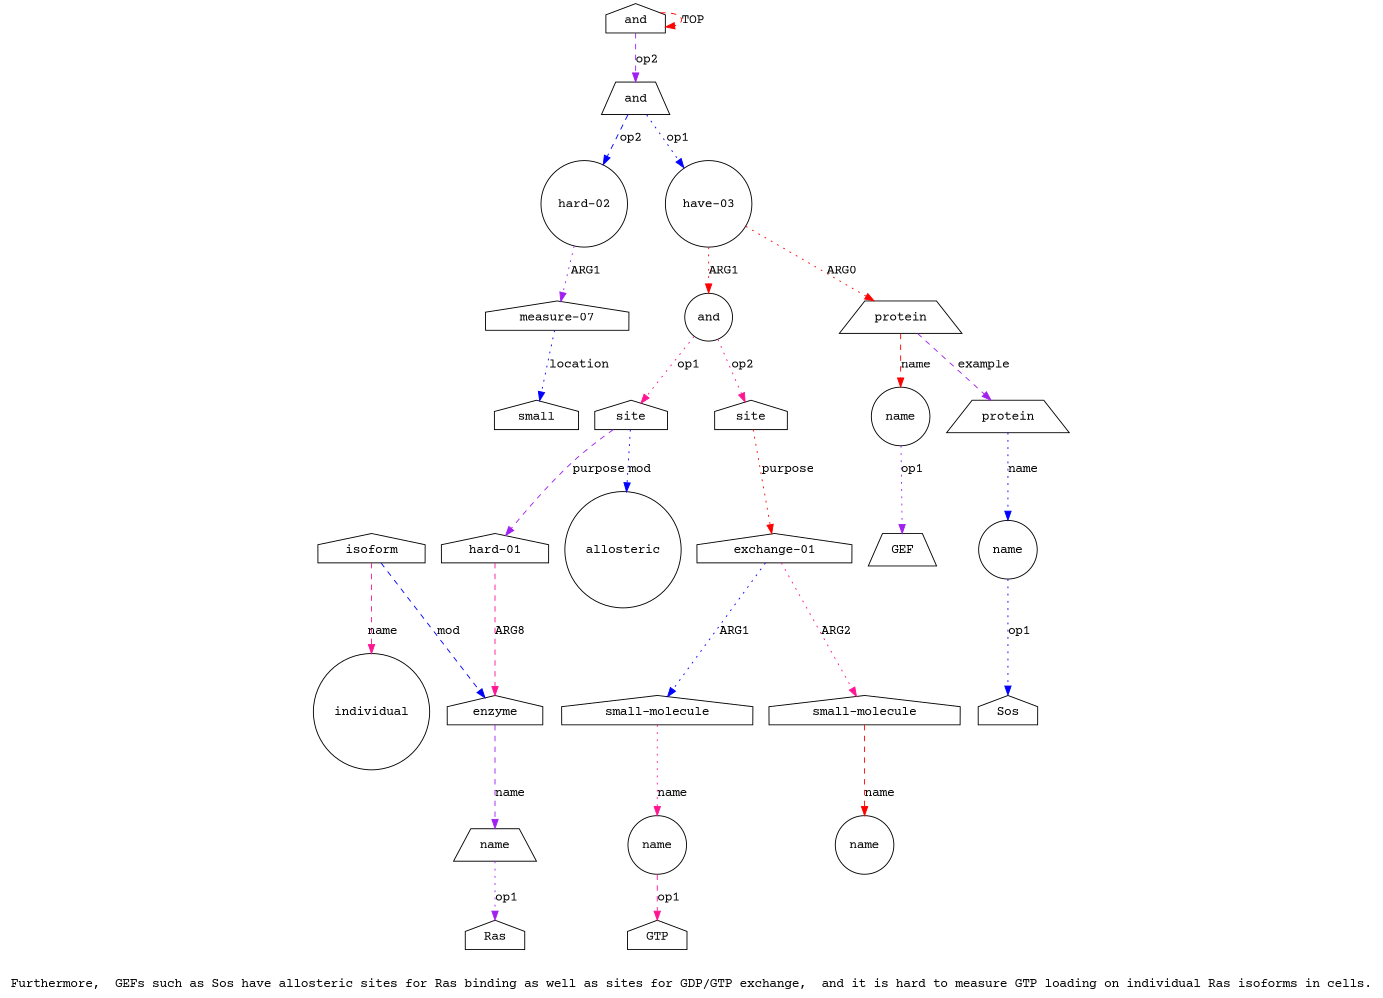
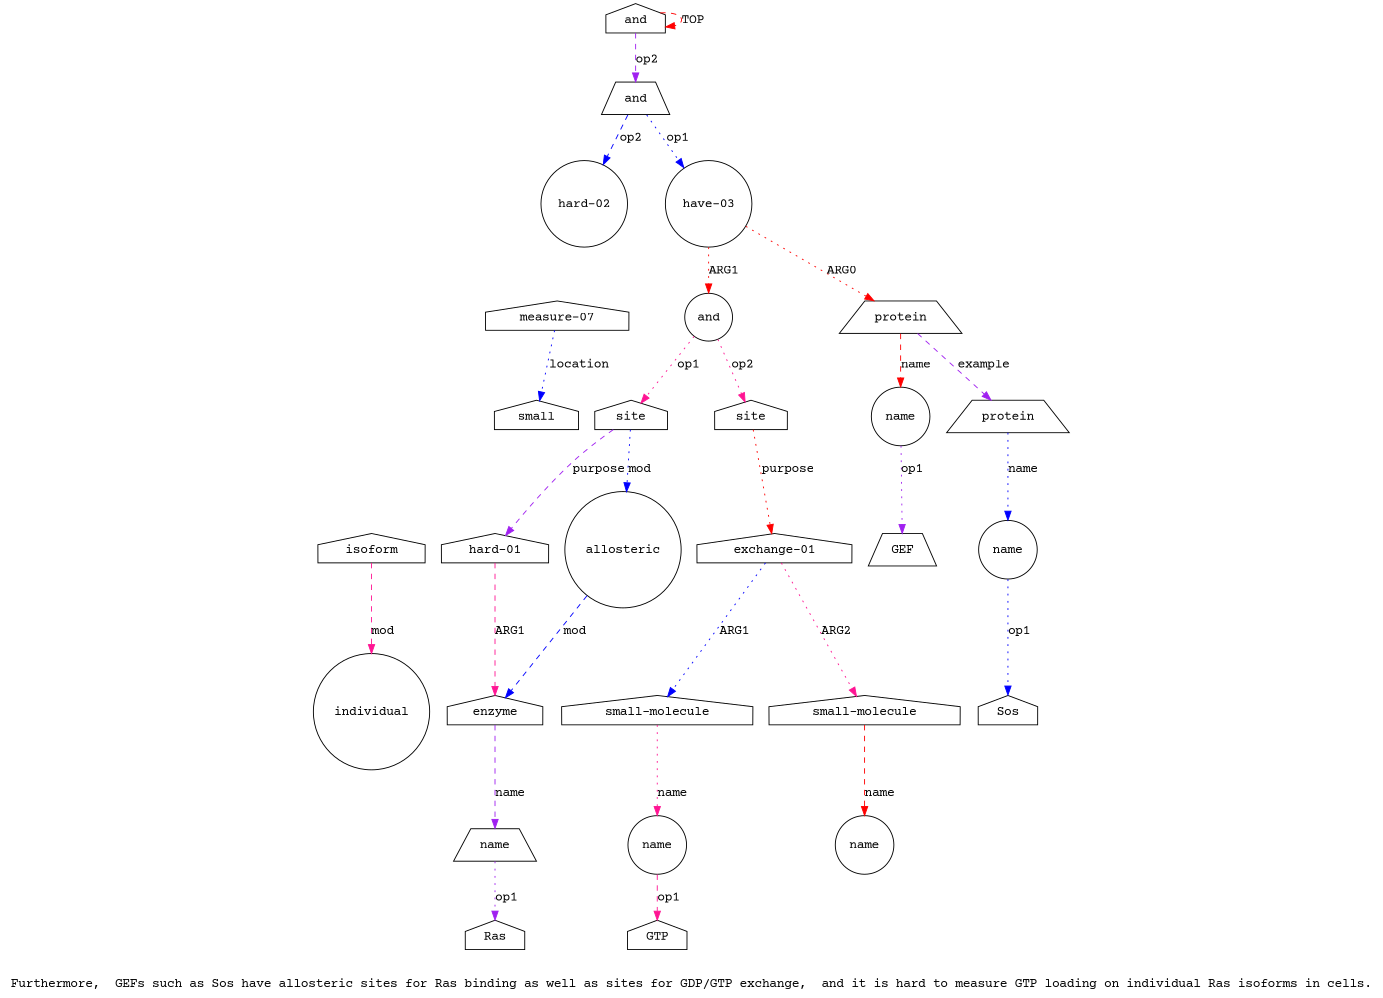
edge "hard-02" -> "measure-07": removed, label "ARG1"
edge "isoform" -> "enzyme": now "allosteric" -> "enzyme"
edge "isoform" -> "individual": label "name" -> "mod"
edge "hard-01" -> "enzyme": label "ARG8" -> "ARG1"
